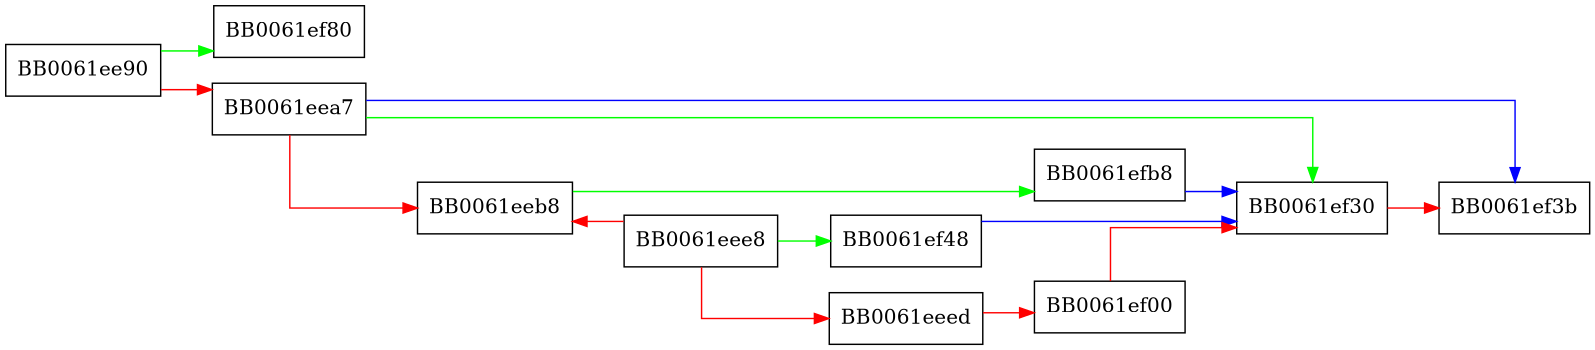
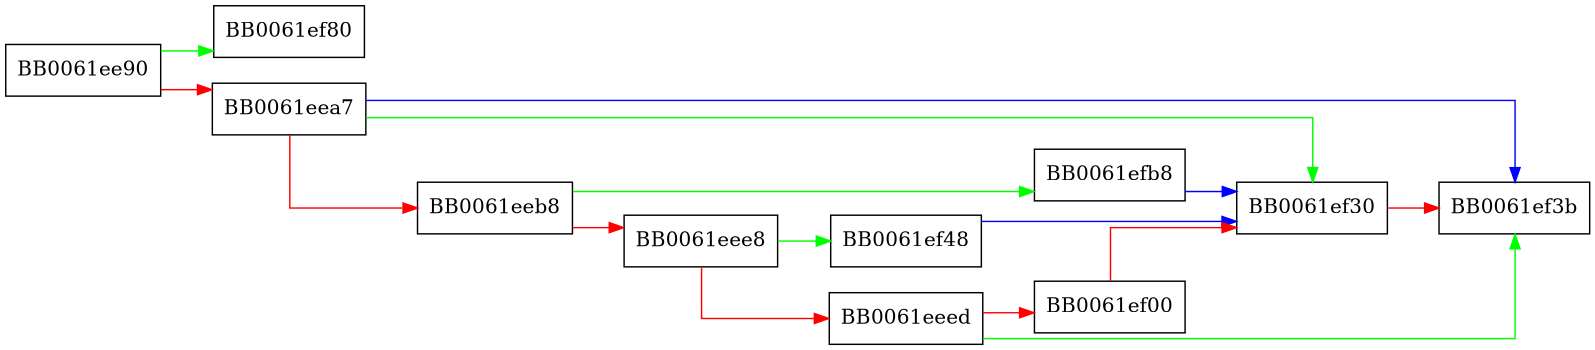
edge "BB0061eee8" -> "BB0061eeb8": reversed
edge "BB0061eeed" -> "BB0061ef3b": added
